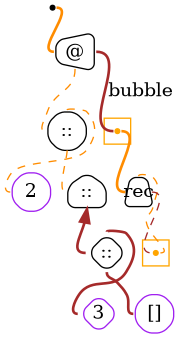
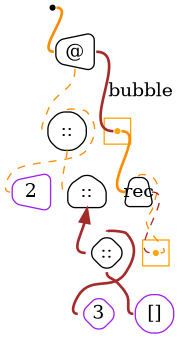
node "2": shape octagon -> trapezium
